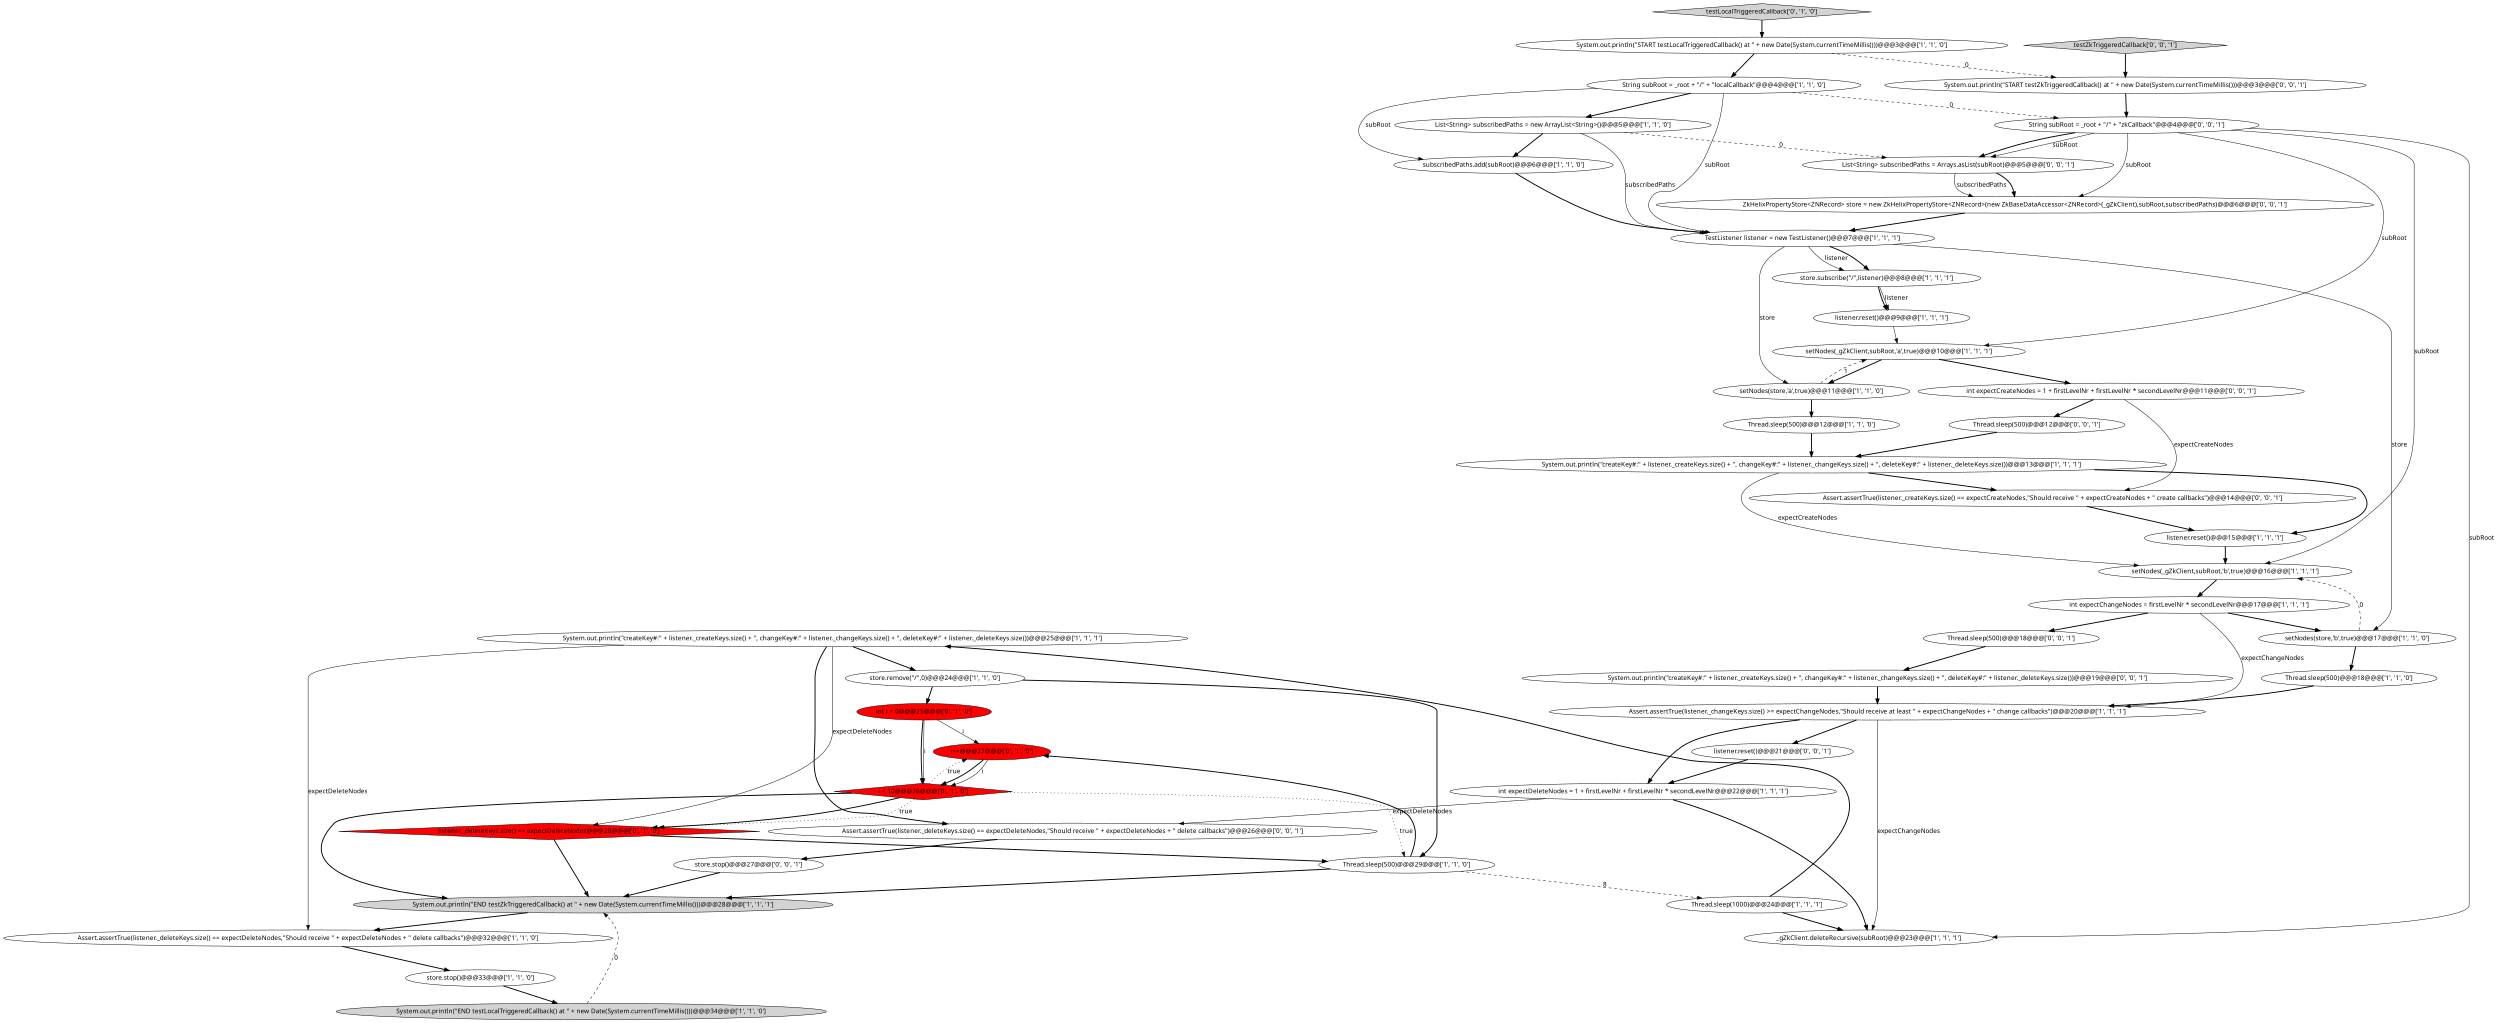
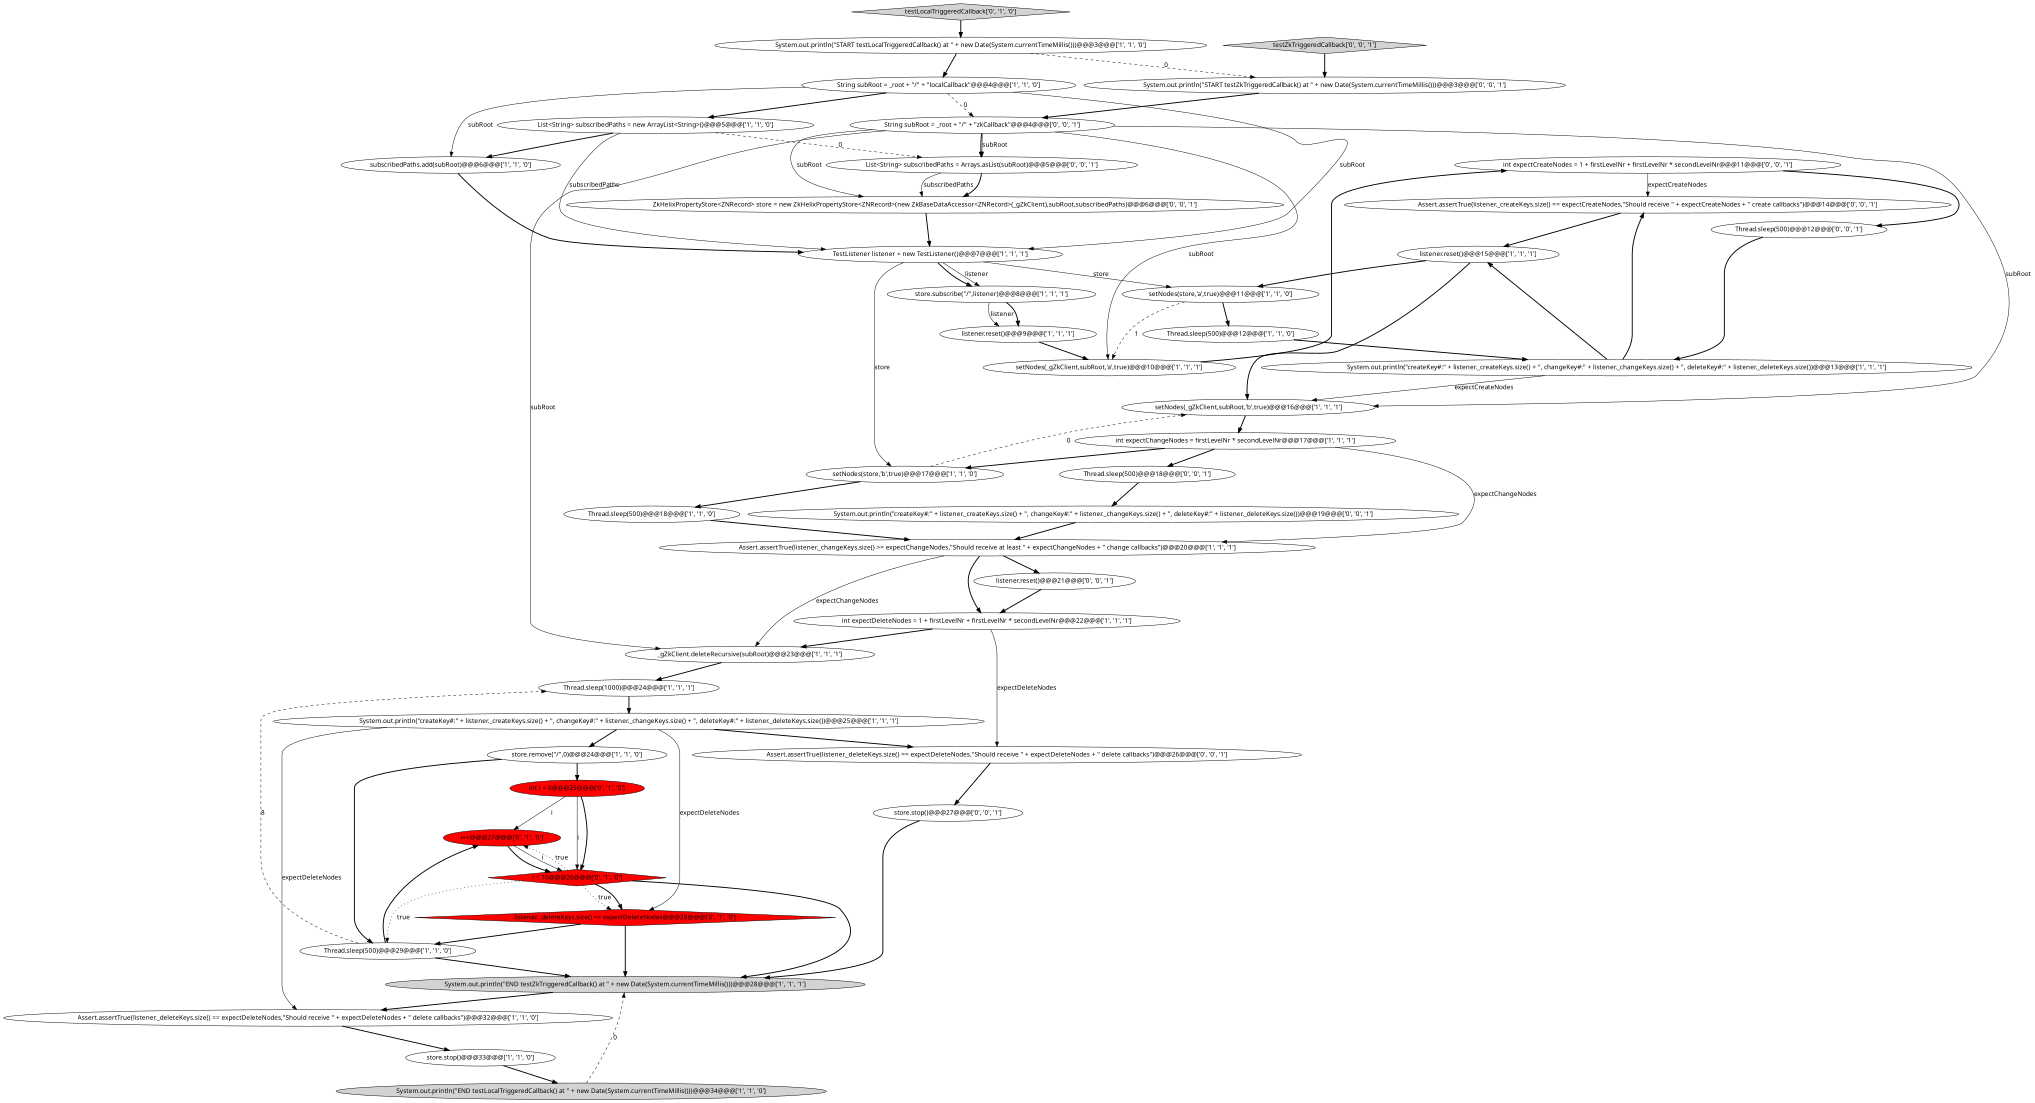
edge "listener.reset()@@@9@@@['1', '1', '1']" -> "setNodes(_gZkClient,subRoot,'a',true)@@@10@@@['1', '1', '1']": style solid -> bold
edge "setNodes(_gZkClient,subRoot,'a',true)@@@10@@@['1', '1', '1']" -> "setNodes(store,'a',true)@@@11@@@['1', '1', '0']": now "listener.reset()@@@15@@@['1', '1', '1']" -> "setNodes(store,'a',true)@@@11@@@['1', '1', '0']"
edge "Thread.sleep(1000)@@@24@@@['1', '1', '1']" -> "_gZkClient.deleteRecursive(subRoot)@@@23@@@['1', '1', '1']": reversed
